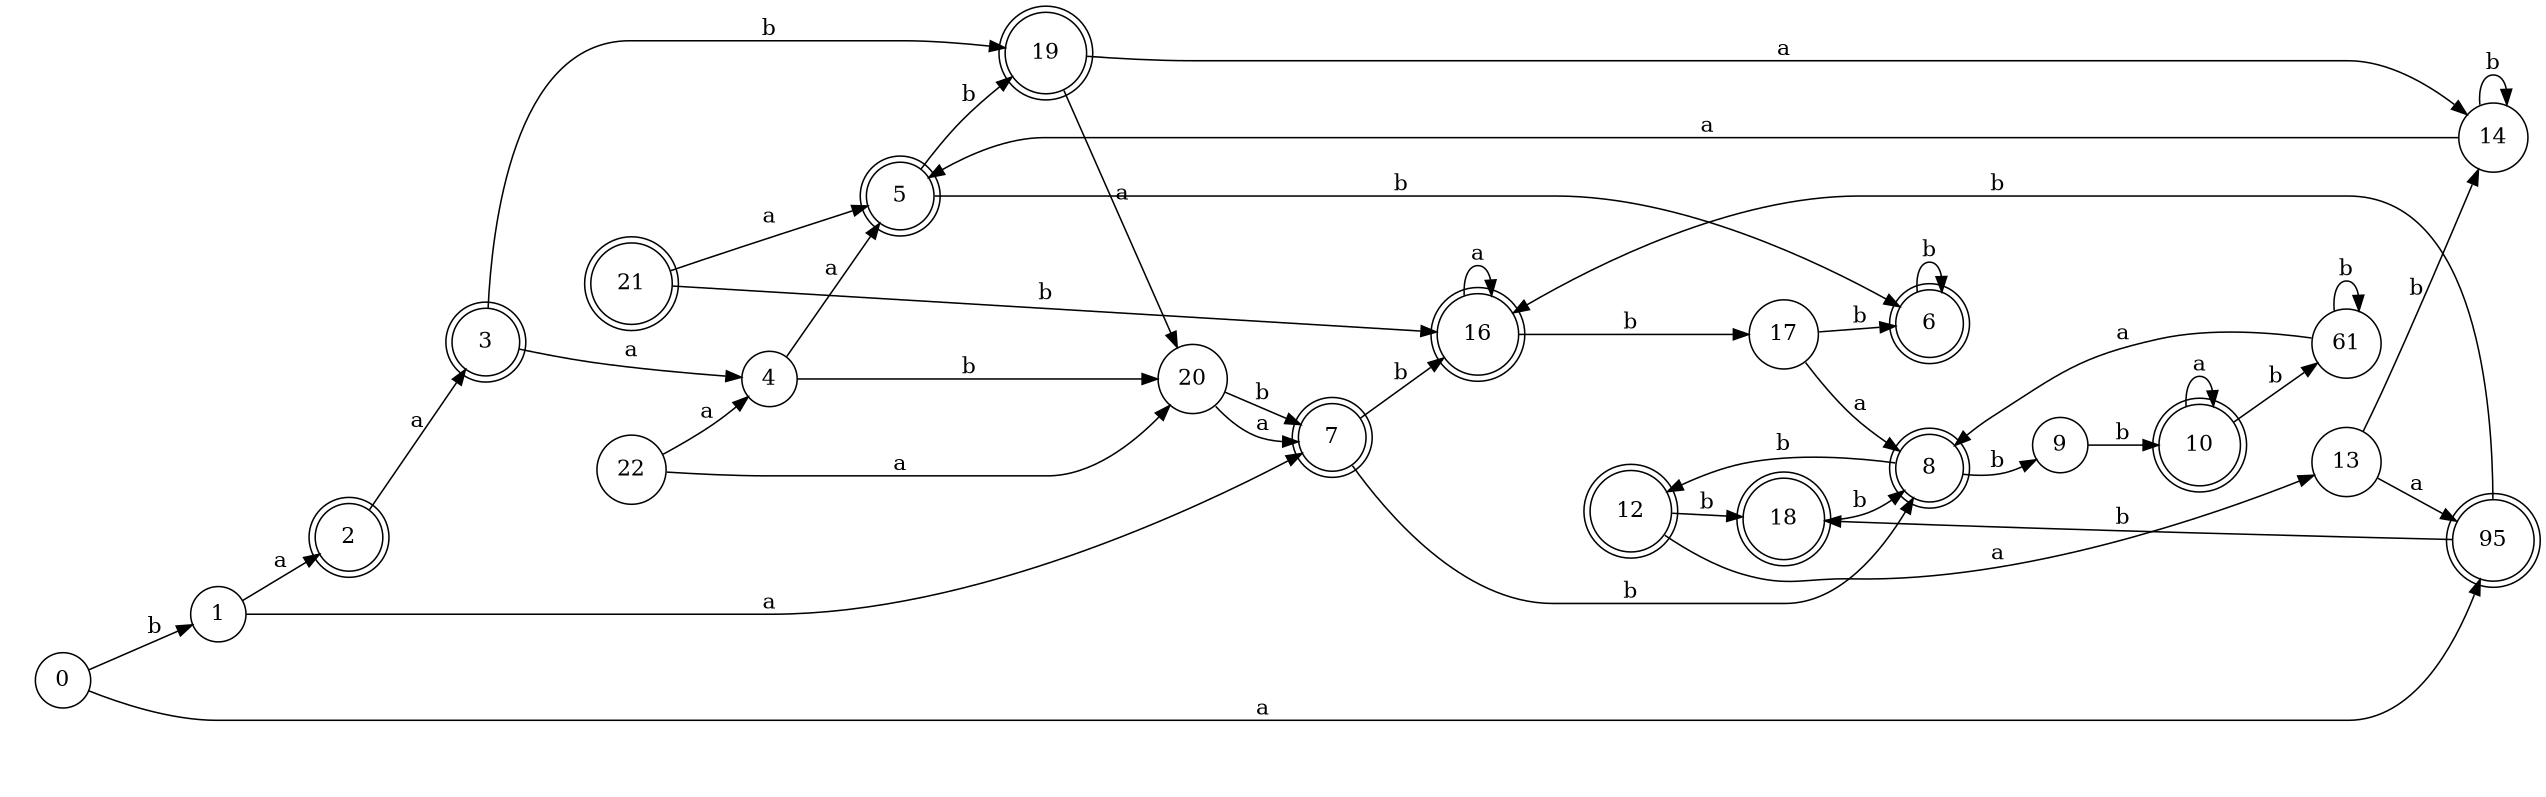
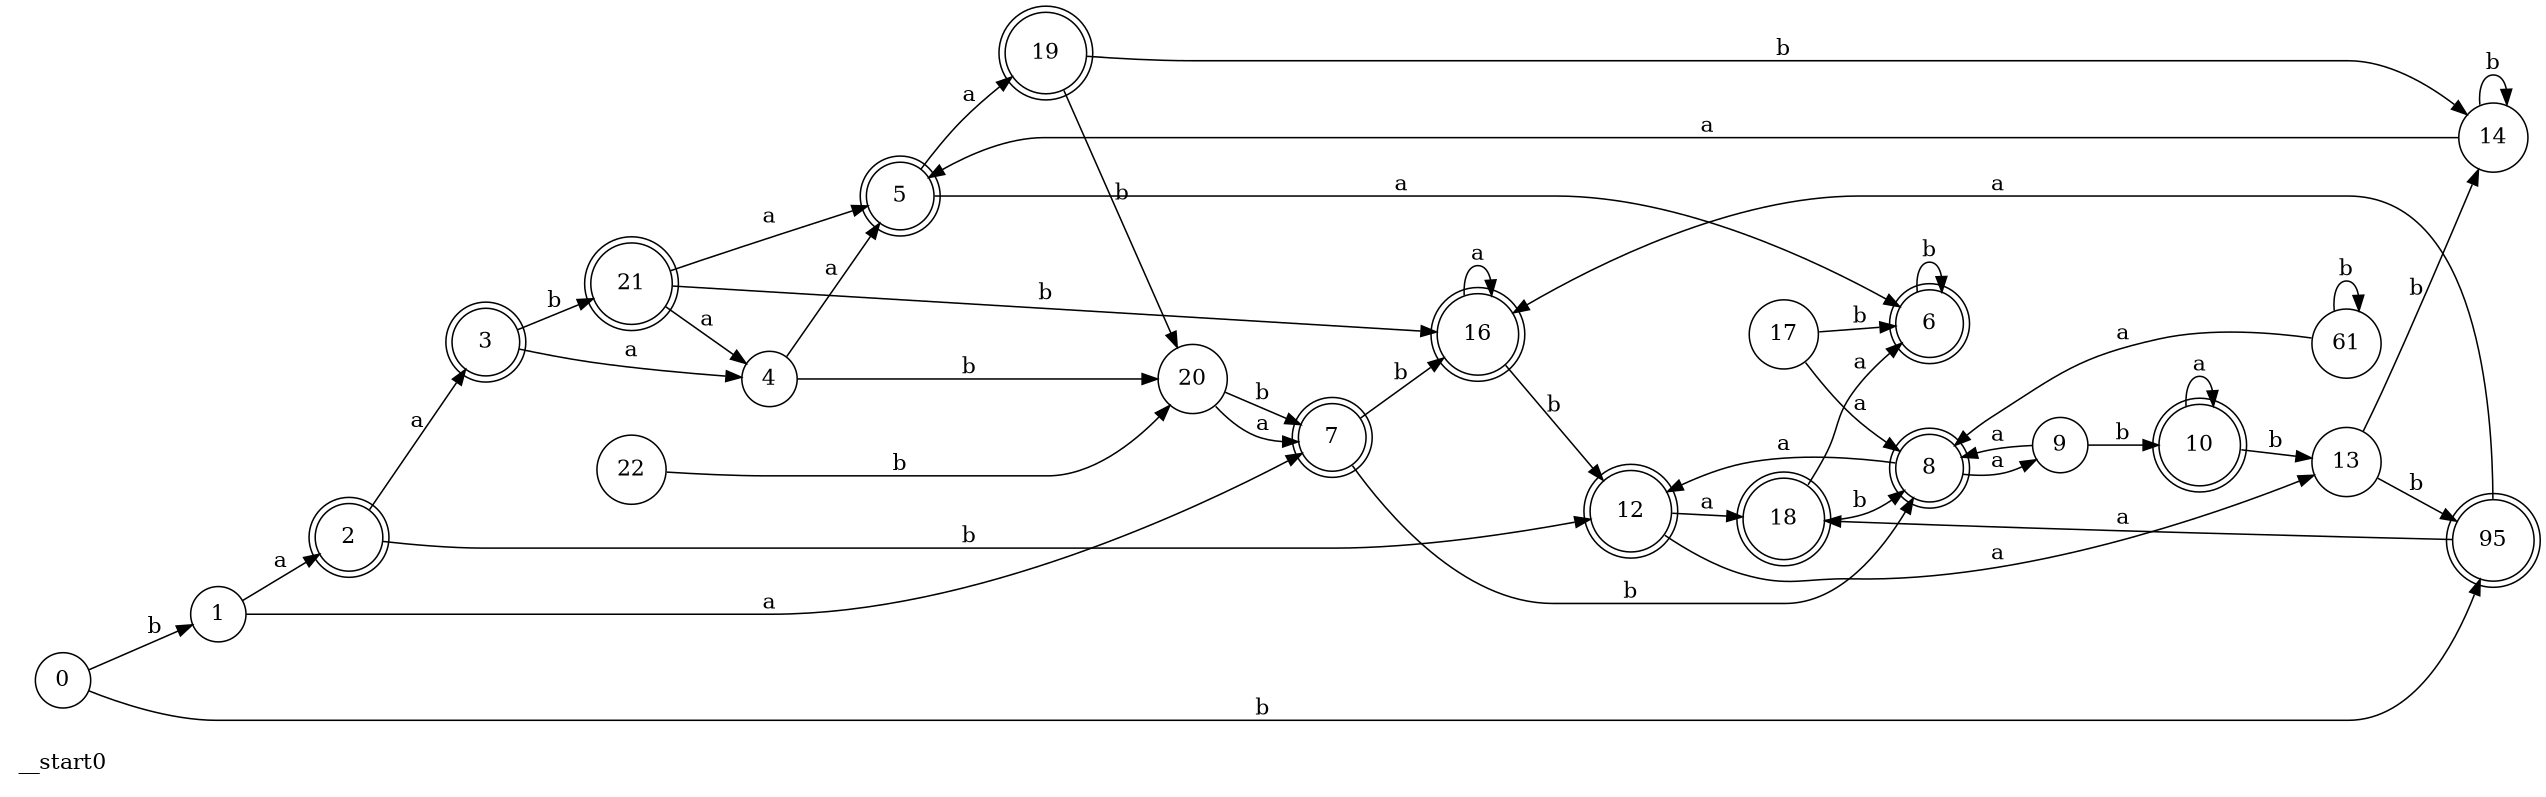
edge "3" -> "19": now "3" -> "21"
edge "19" -> "14": label "a" -> "b"
edge "5" -> "19": label "b" -> "a"
edge "5" -> "6": label "b" -> "a"
edge "95" -> "16": label "b" -> "a"
edge "19" -> "20": label "a" -> "b"
edge "16" -> "17": now "16" -> "12"
edge "10" -> "61": now "10" -> "13"
edge "18" -> "6": added, label "a"
edge "22" -> "4": now "21" -> "4"
edge "8" -> "12": label "b" -> "a"
edge "9" -> "8": added, label "a"
edge "8" -> "9": label "b" -> "a"
edge "22" -> "20": label "a" -> "b"
edge "13" -> "95": label "a" -> "b"
edge "12" -> "18": label "b" -> "a"
edge "95" -> "18": label "b" -> "a"
edge "2" -> "12": added, label "b"
edge "0" -> "95": label "a" -> "b"
node "__start0": added
